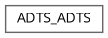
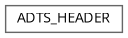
node "ADTS_ADTS": label "ADTS_ADTS" -> "ADTS_HEADER"
